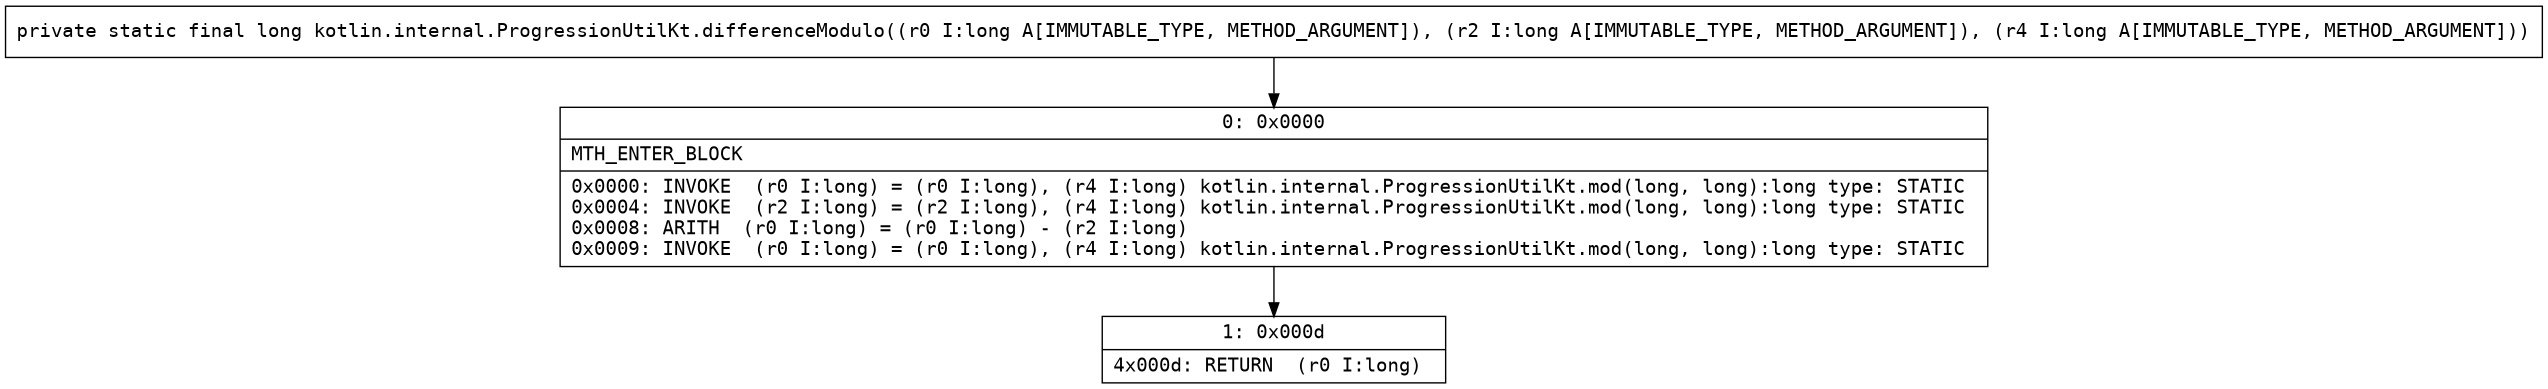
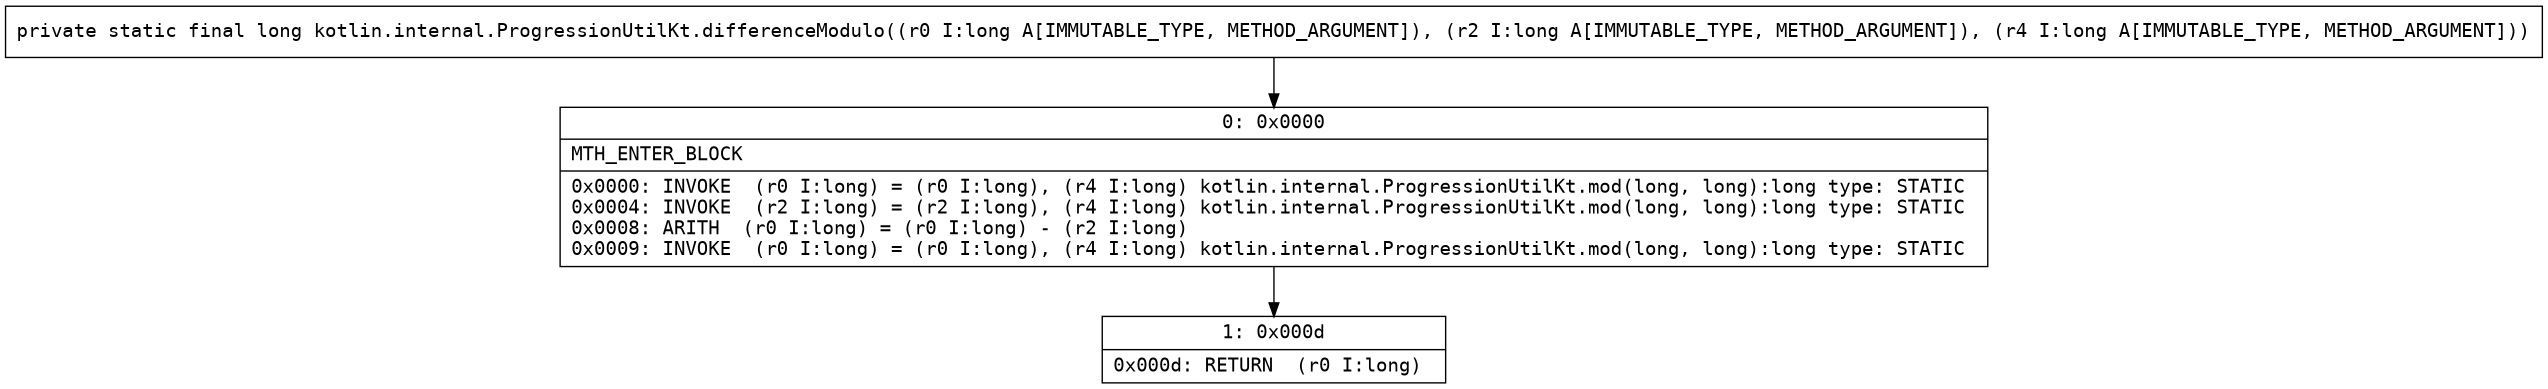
node "1: 0x000d": text "4x000d: RETURN  (r0 I:long)" -> "0x000d: RETURN  (r0 I:long)"
